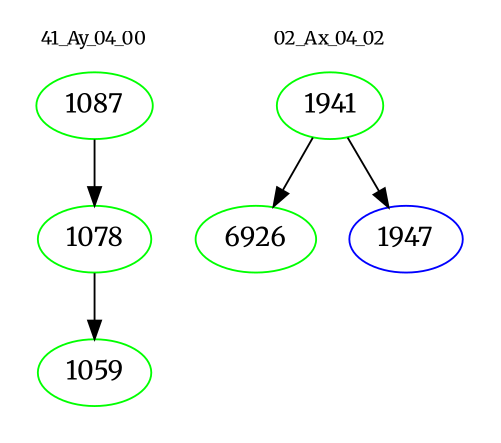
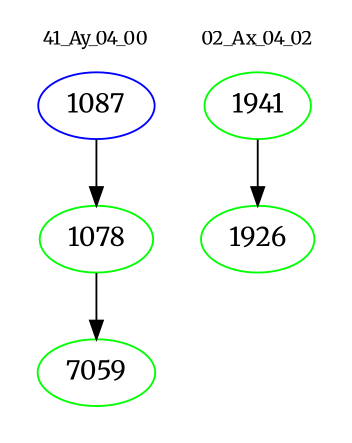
node "1087": color green -> blue
node "6926": label "6926" -> "1926"
node "1947": removed
node "1059": label "1059" -> "7059"
